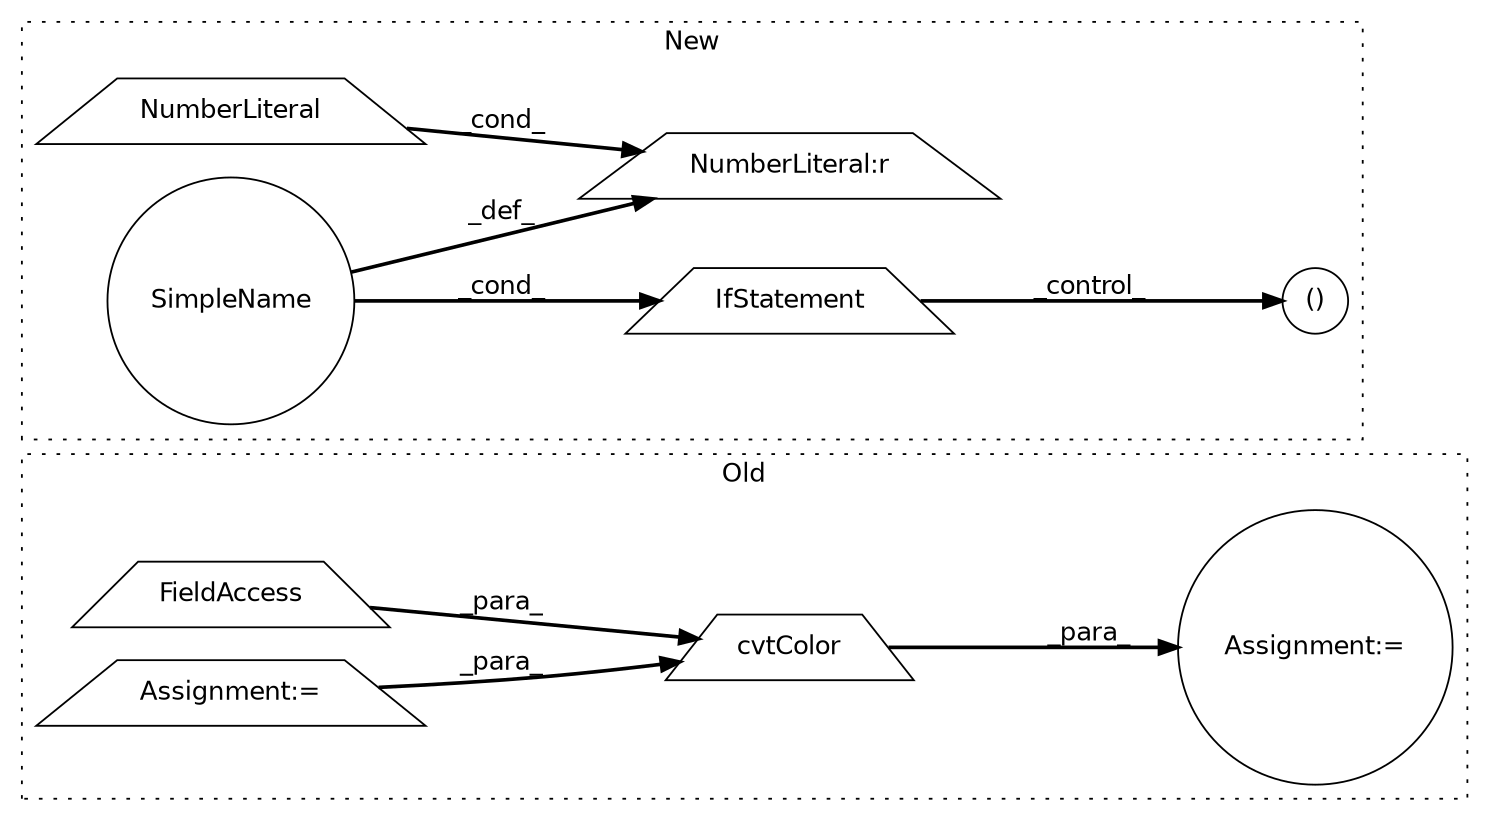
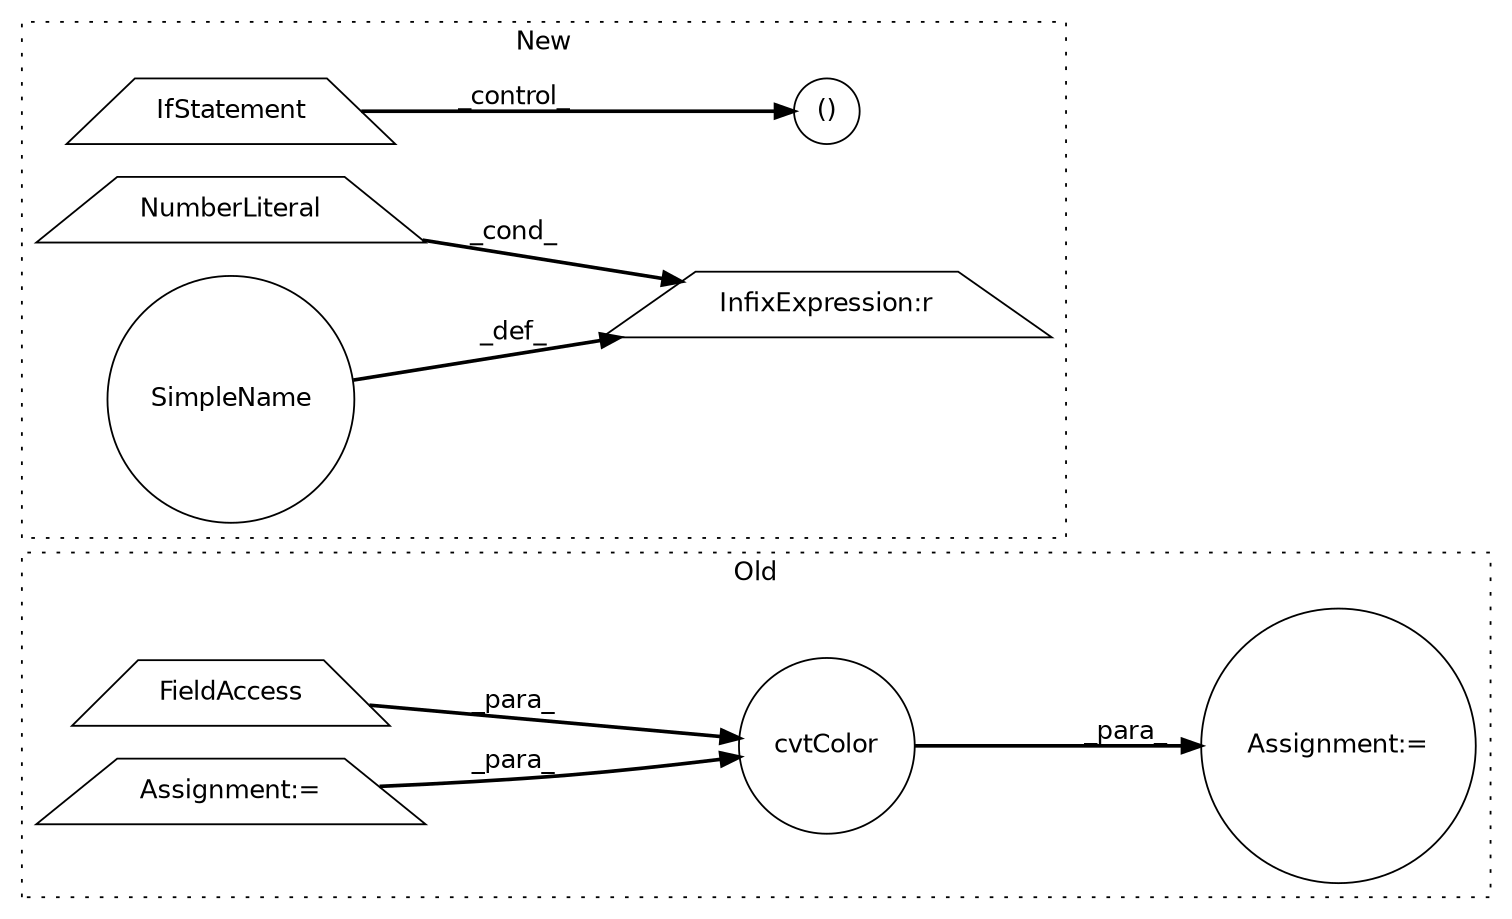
node "NumberLiteral:r": label "NumberLiteral:r" -> "InfixExpression:r"
edge "SimpleName" -> "IfStatement": removed, label "_cond_"
node "cvtColor": shape trapezium -> circle
